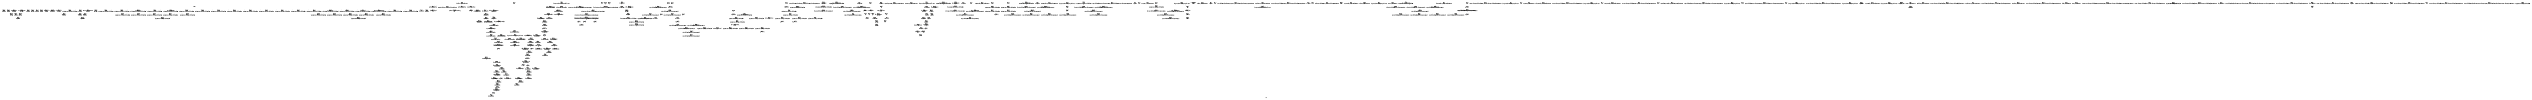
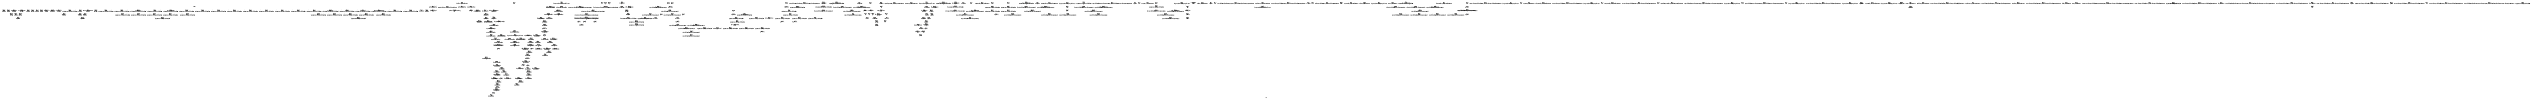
node "NodeID: 233": removed
